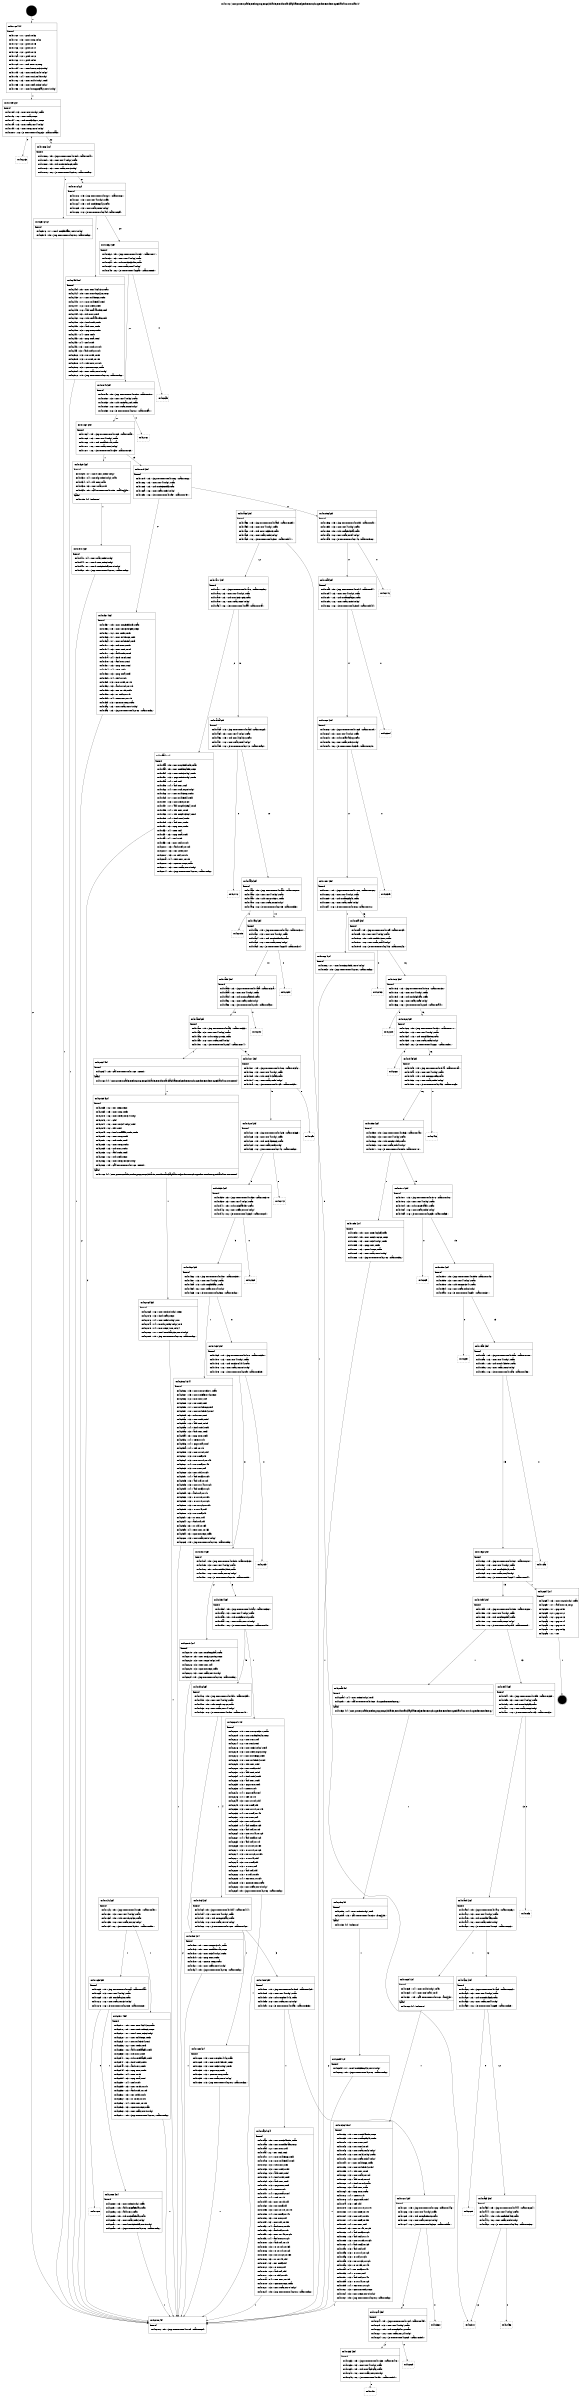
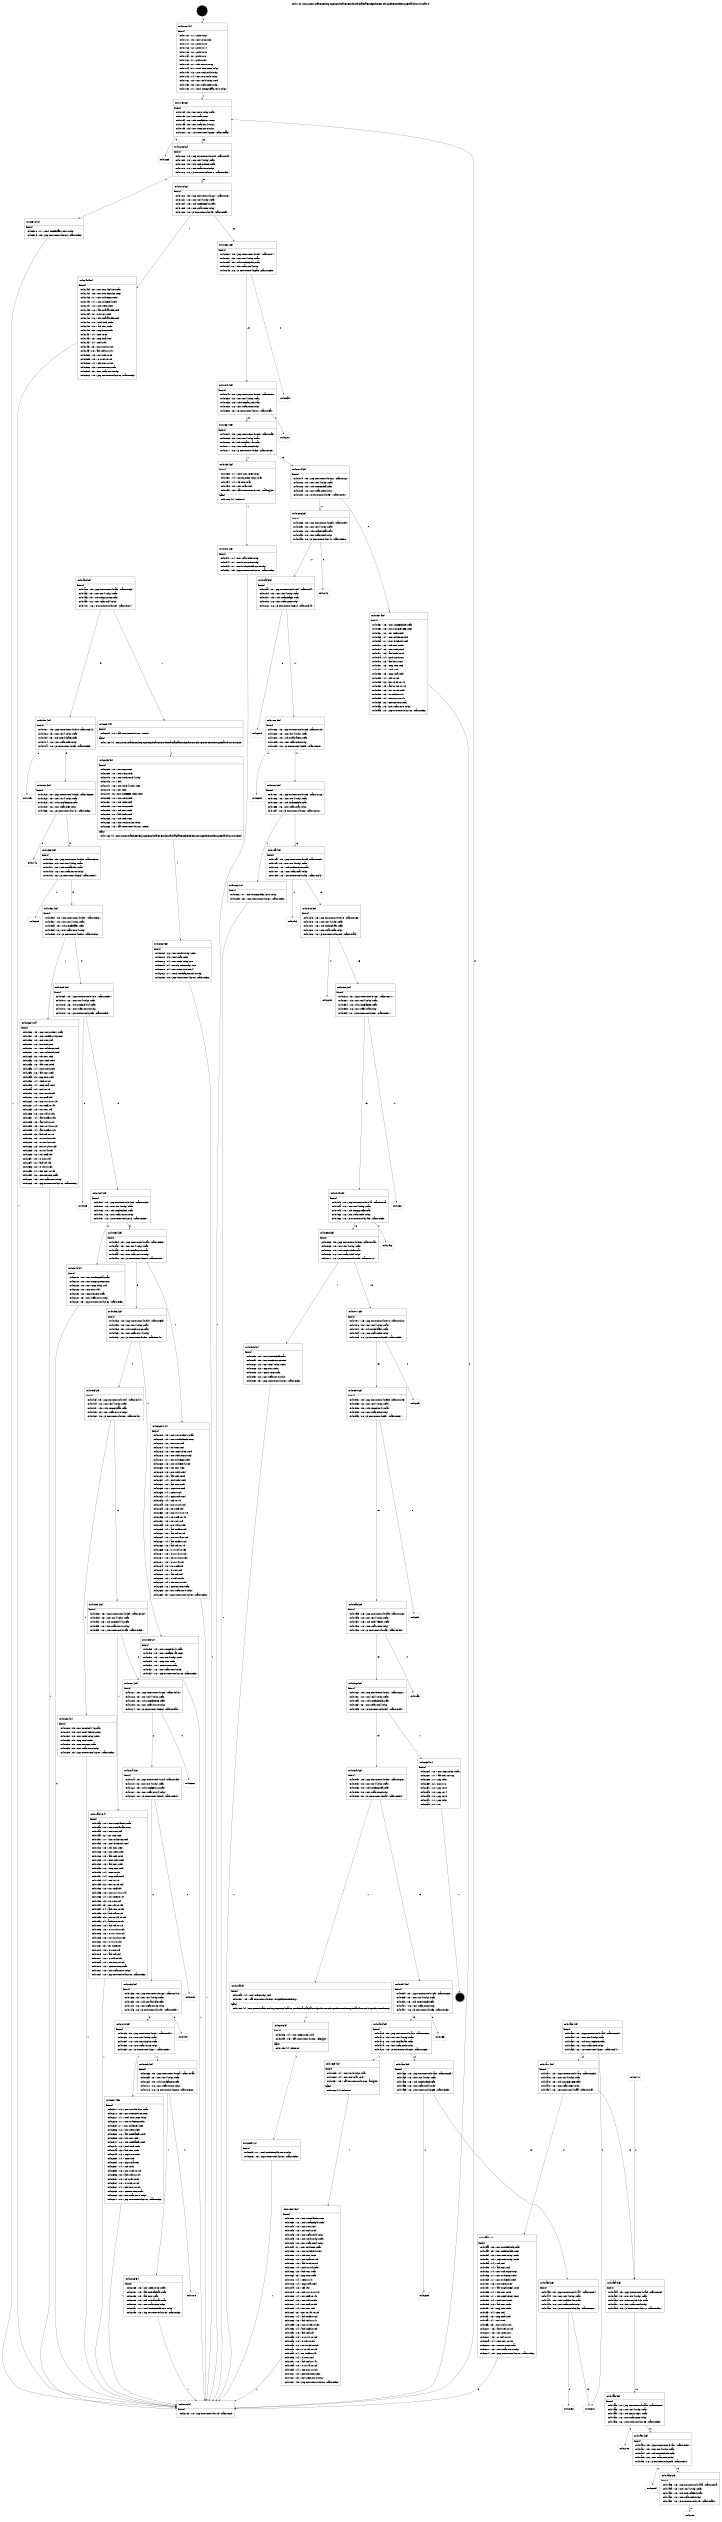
edge "0x401a8a [25]" -> "0x402772": reversed
edge "0x401ad5 [25]" -> "0x401aee [25]": removed, label "10"
edge "0x401c33 [25]" -> "0x401c4c [25]": added, label "2"
